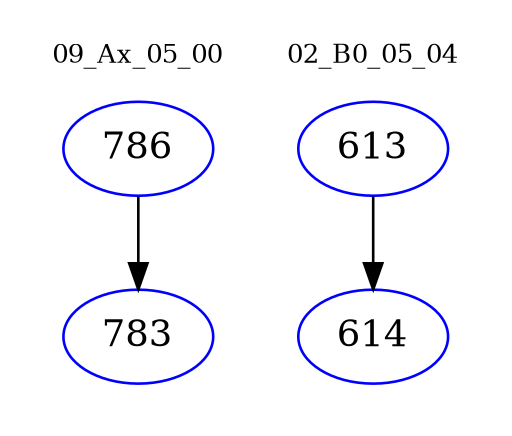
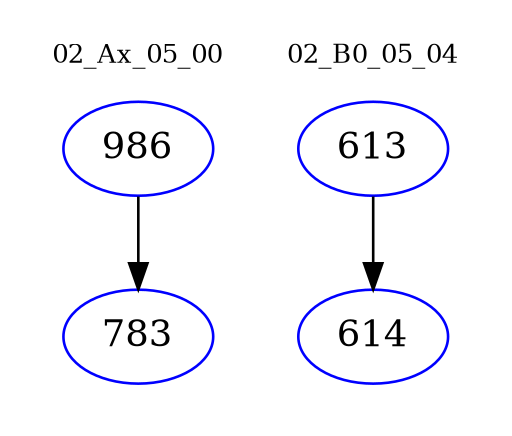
cluster "09_Ax_05_00": label "09_Ax_05_00" -> "02_Ax_05_00"
node "786": label "786" -> "986"
